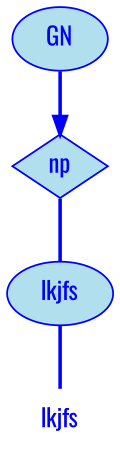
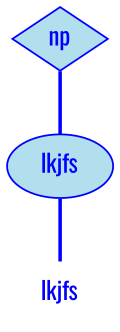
node "GN": removed
